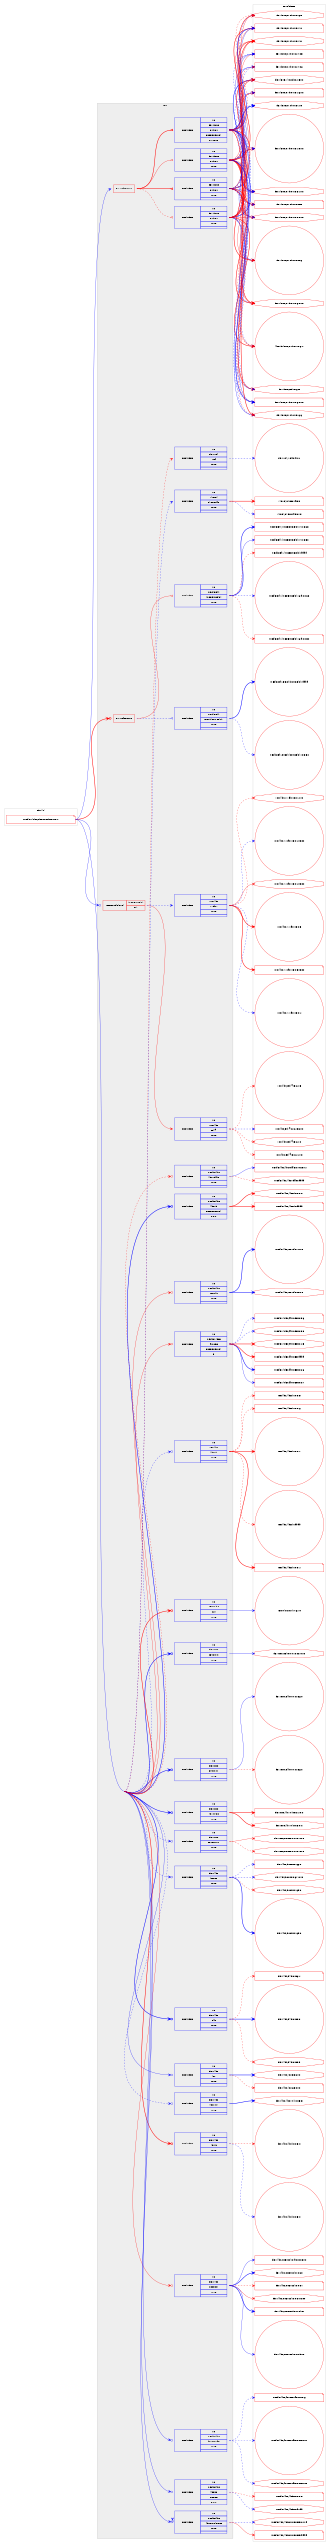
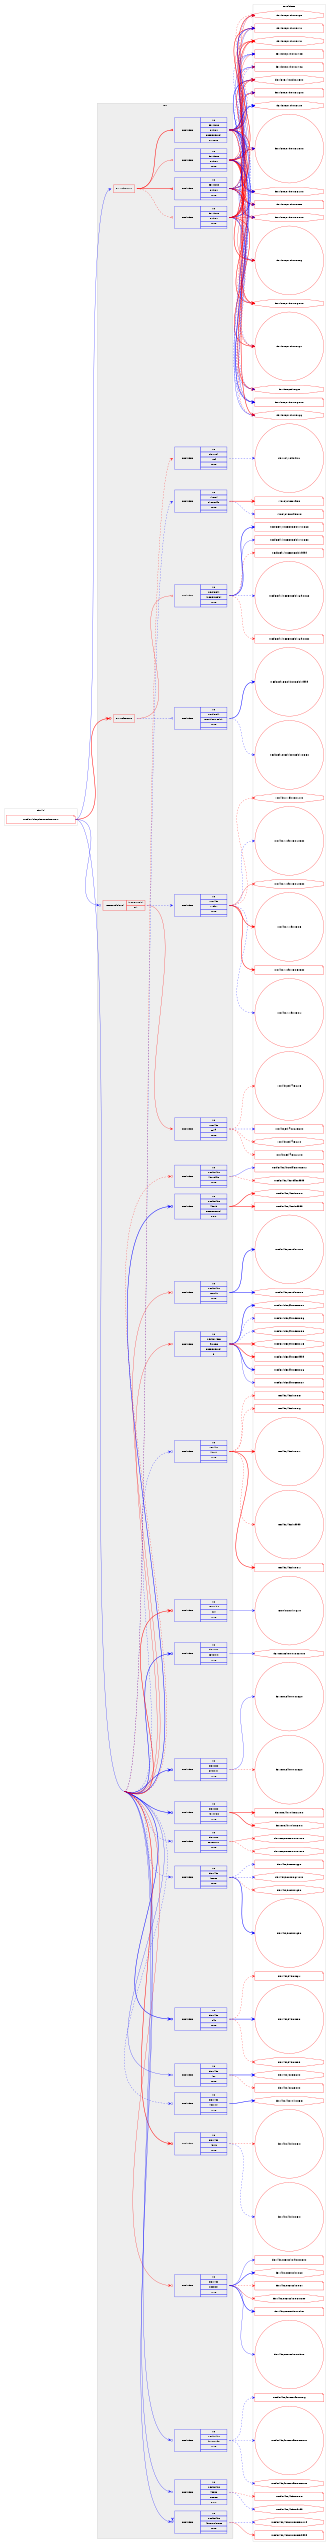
node "libsub-lang/python-3.6.4": label "libsub-lang/python-3.6.4" -> "dev-lang/python-3.6.4"
node "media-video/ffmpeg-3.3.4": added
